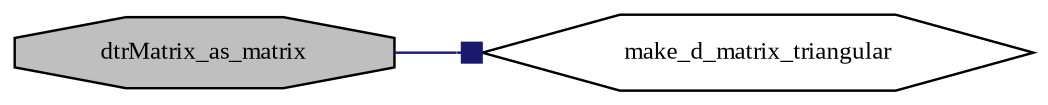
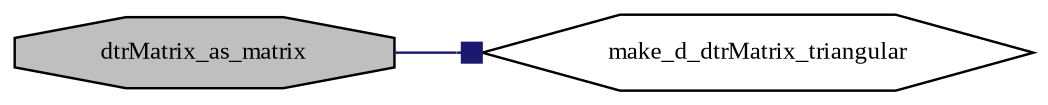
node "make_d_matrix_triangular": label "make_d_matrix_triangular" -> "make_d_dtrMatrix_triangular"
